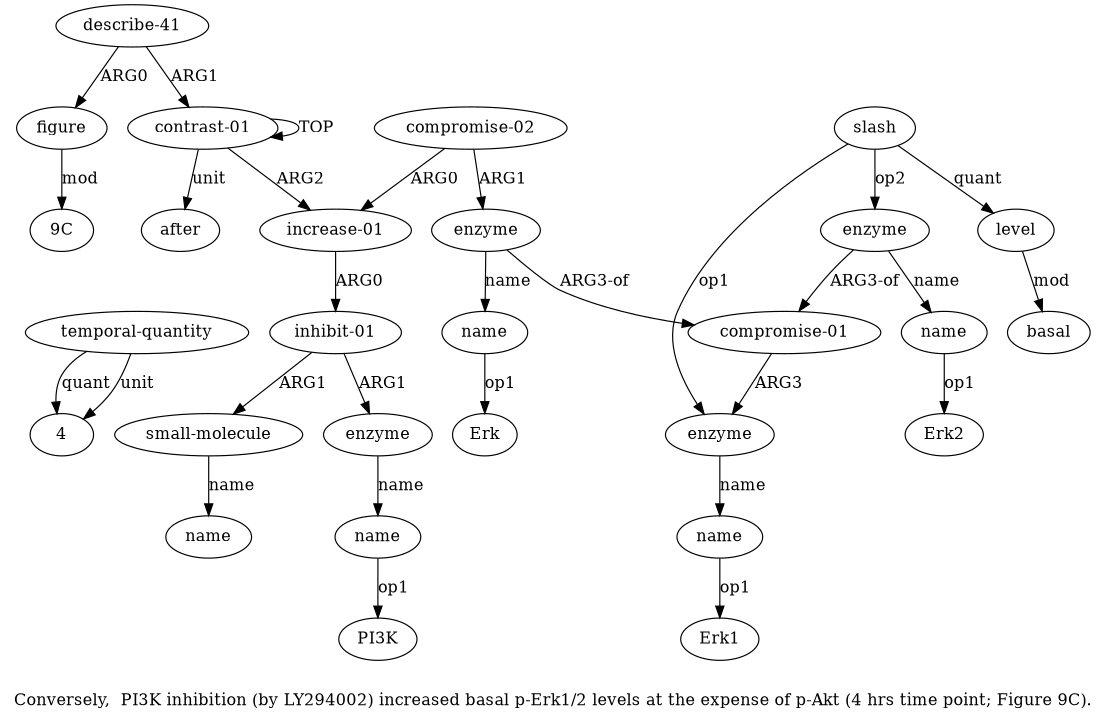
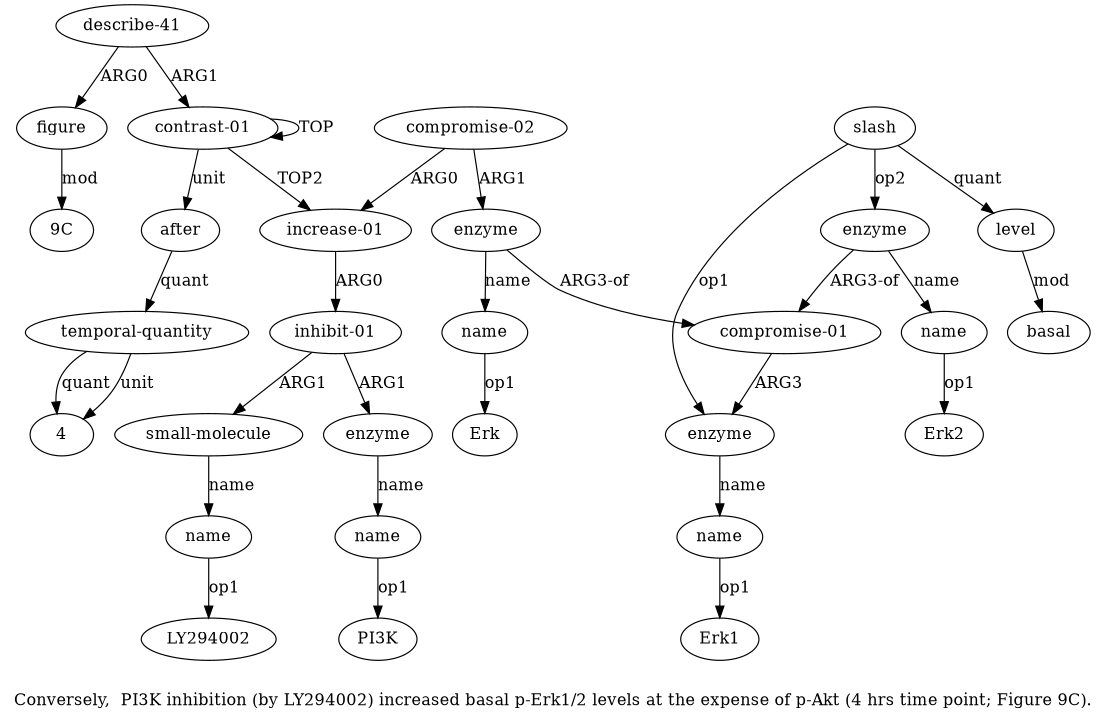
edge "contrast-01" -> "increase-01": label "ARG2" -> "TOP2"
edge "after" -> "temporal-quantity": added, label "quant"
node "LY294002": added
